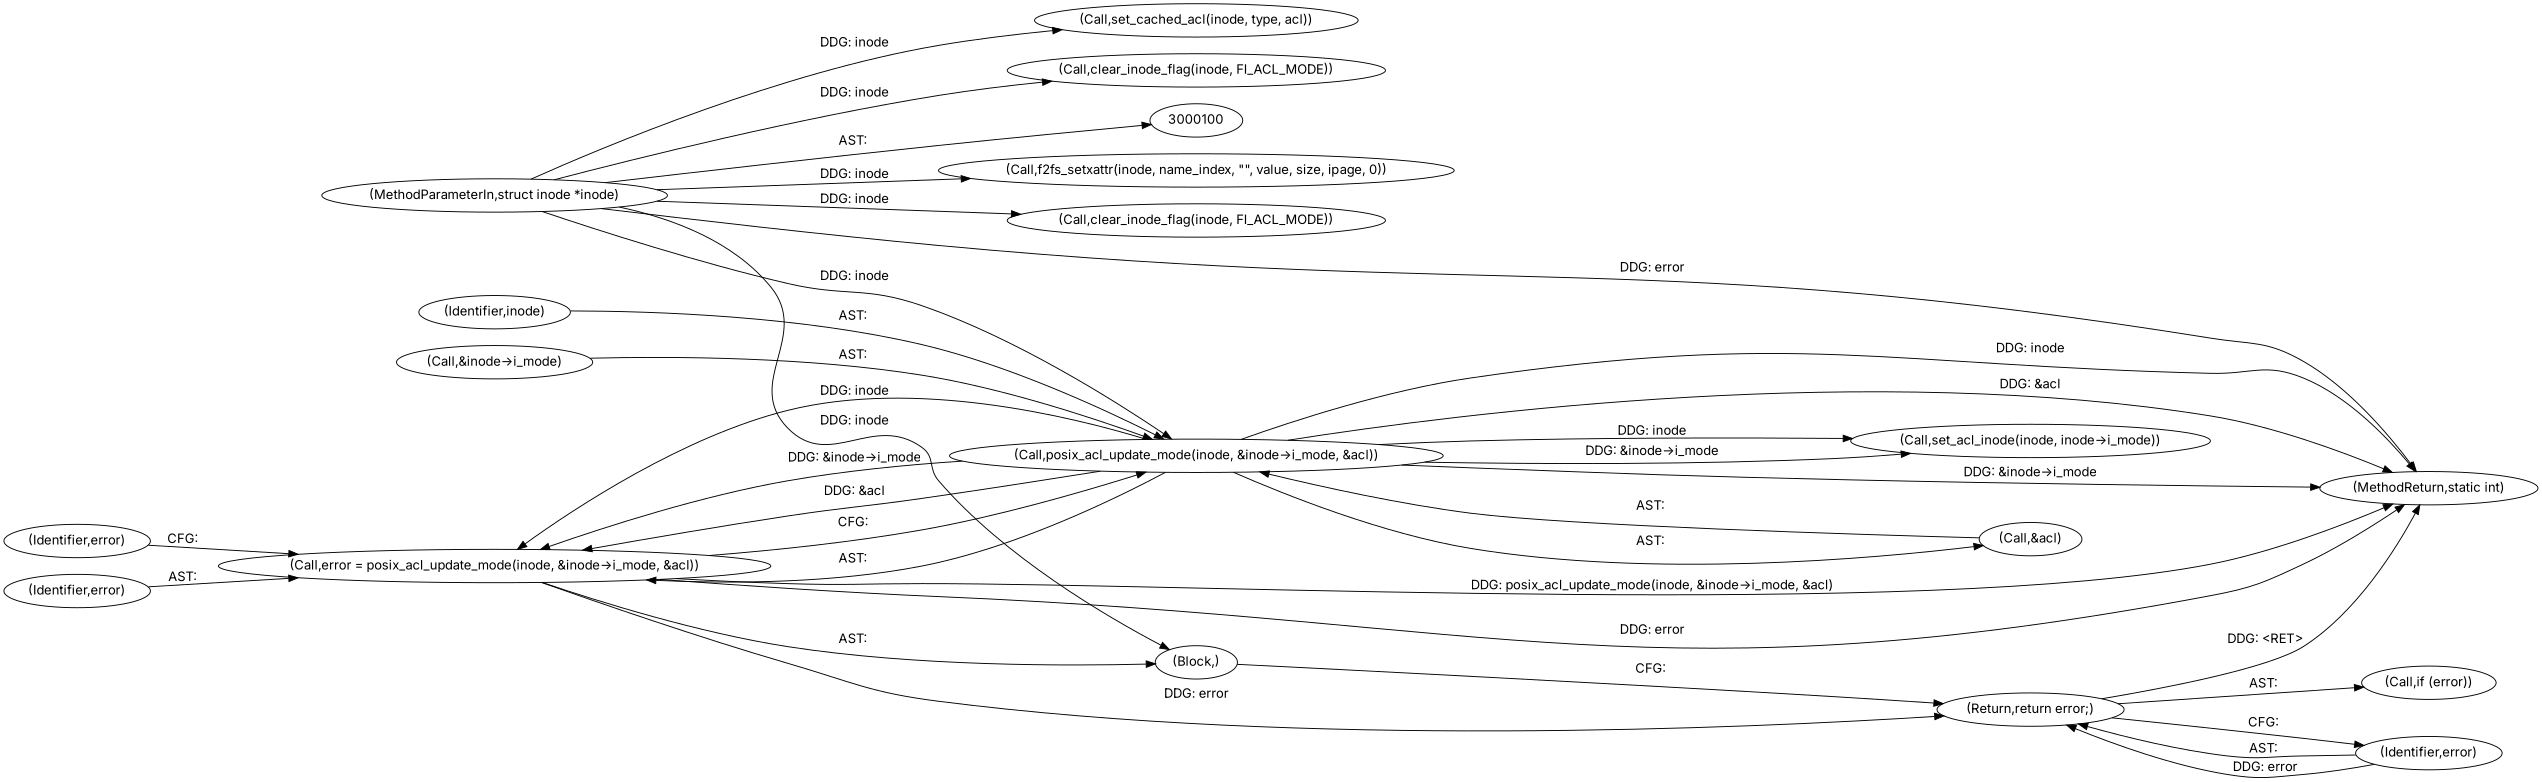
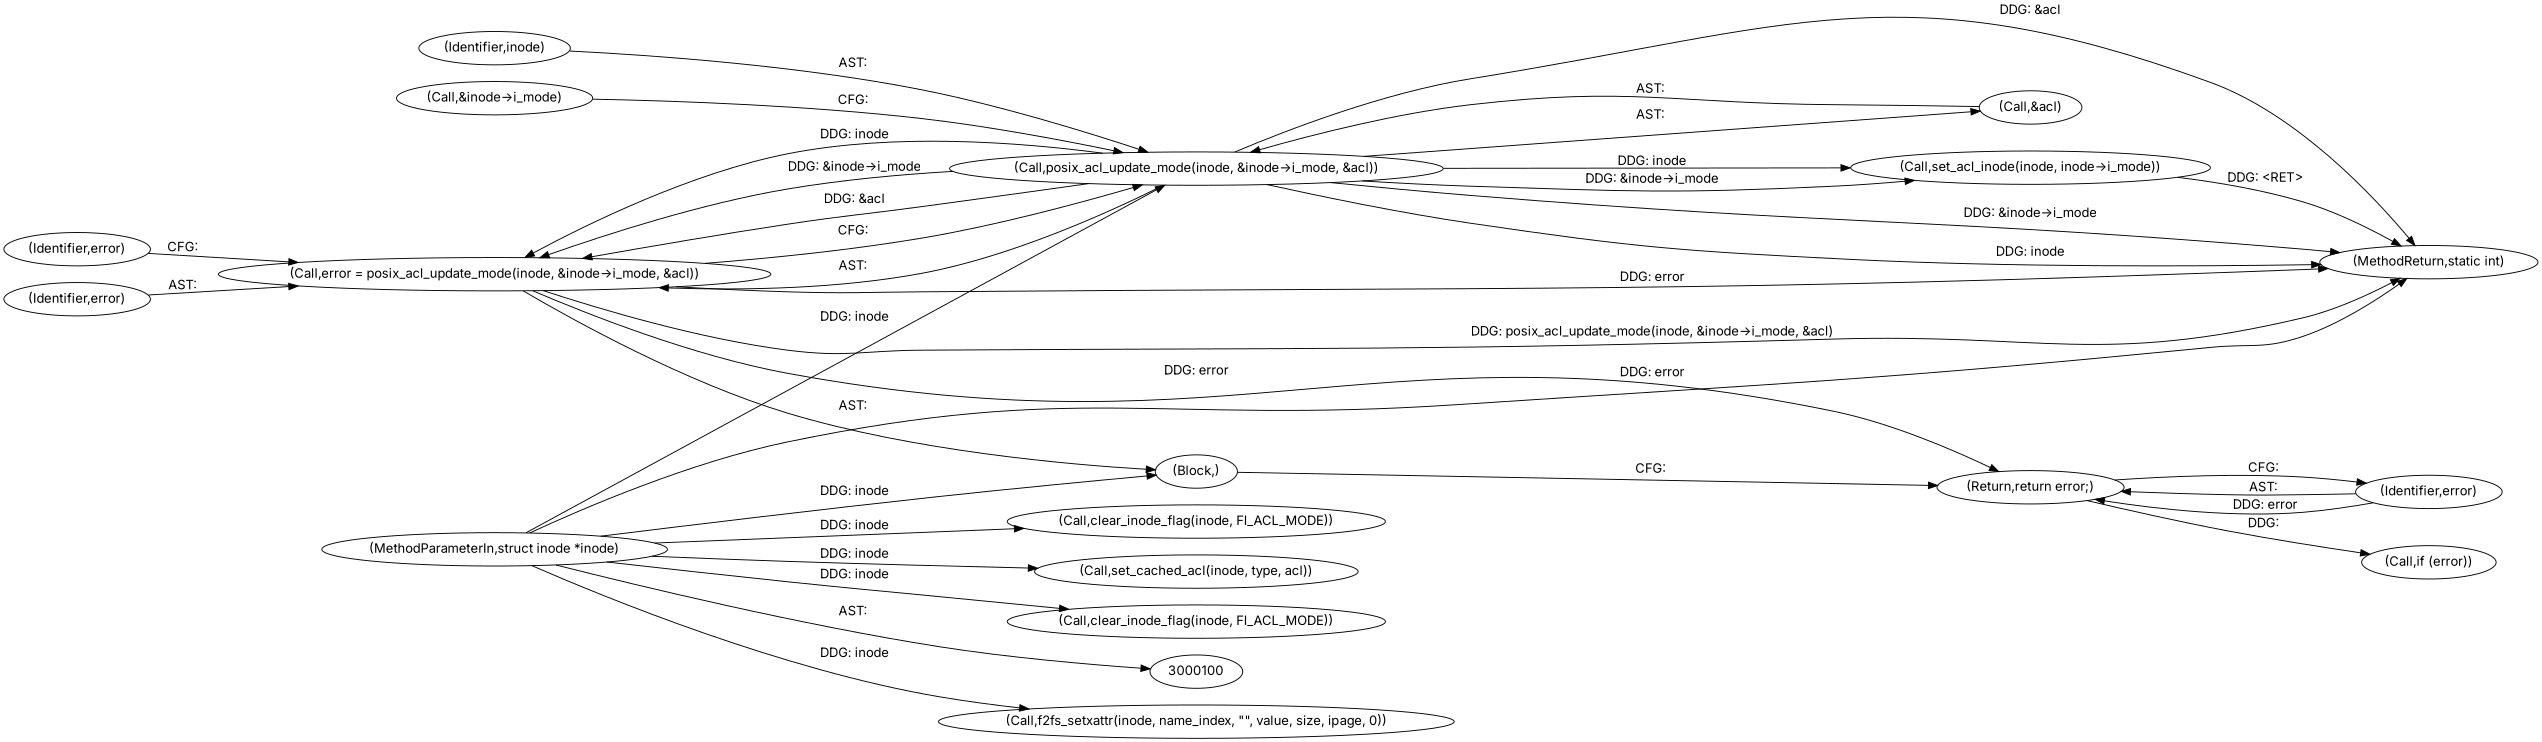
edge "(Call,&inode->i_mode)" -> "(Call,posix_acl_update_mode(inode, &inode->i_mode, &acl))": label "AST: " -> "CFG: "
edge "(Return,return error;)" -> "(MethodReturn,static int)": now "(Call,set_acl_inode(inode, inode->i_mode))" -> "(MethodReturn,static int)"
edge "(Return,return error;)" -> "(Call,if (error))": label "AST: " -> "DDG: "
